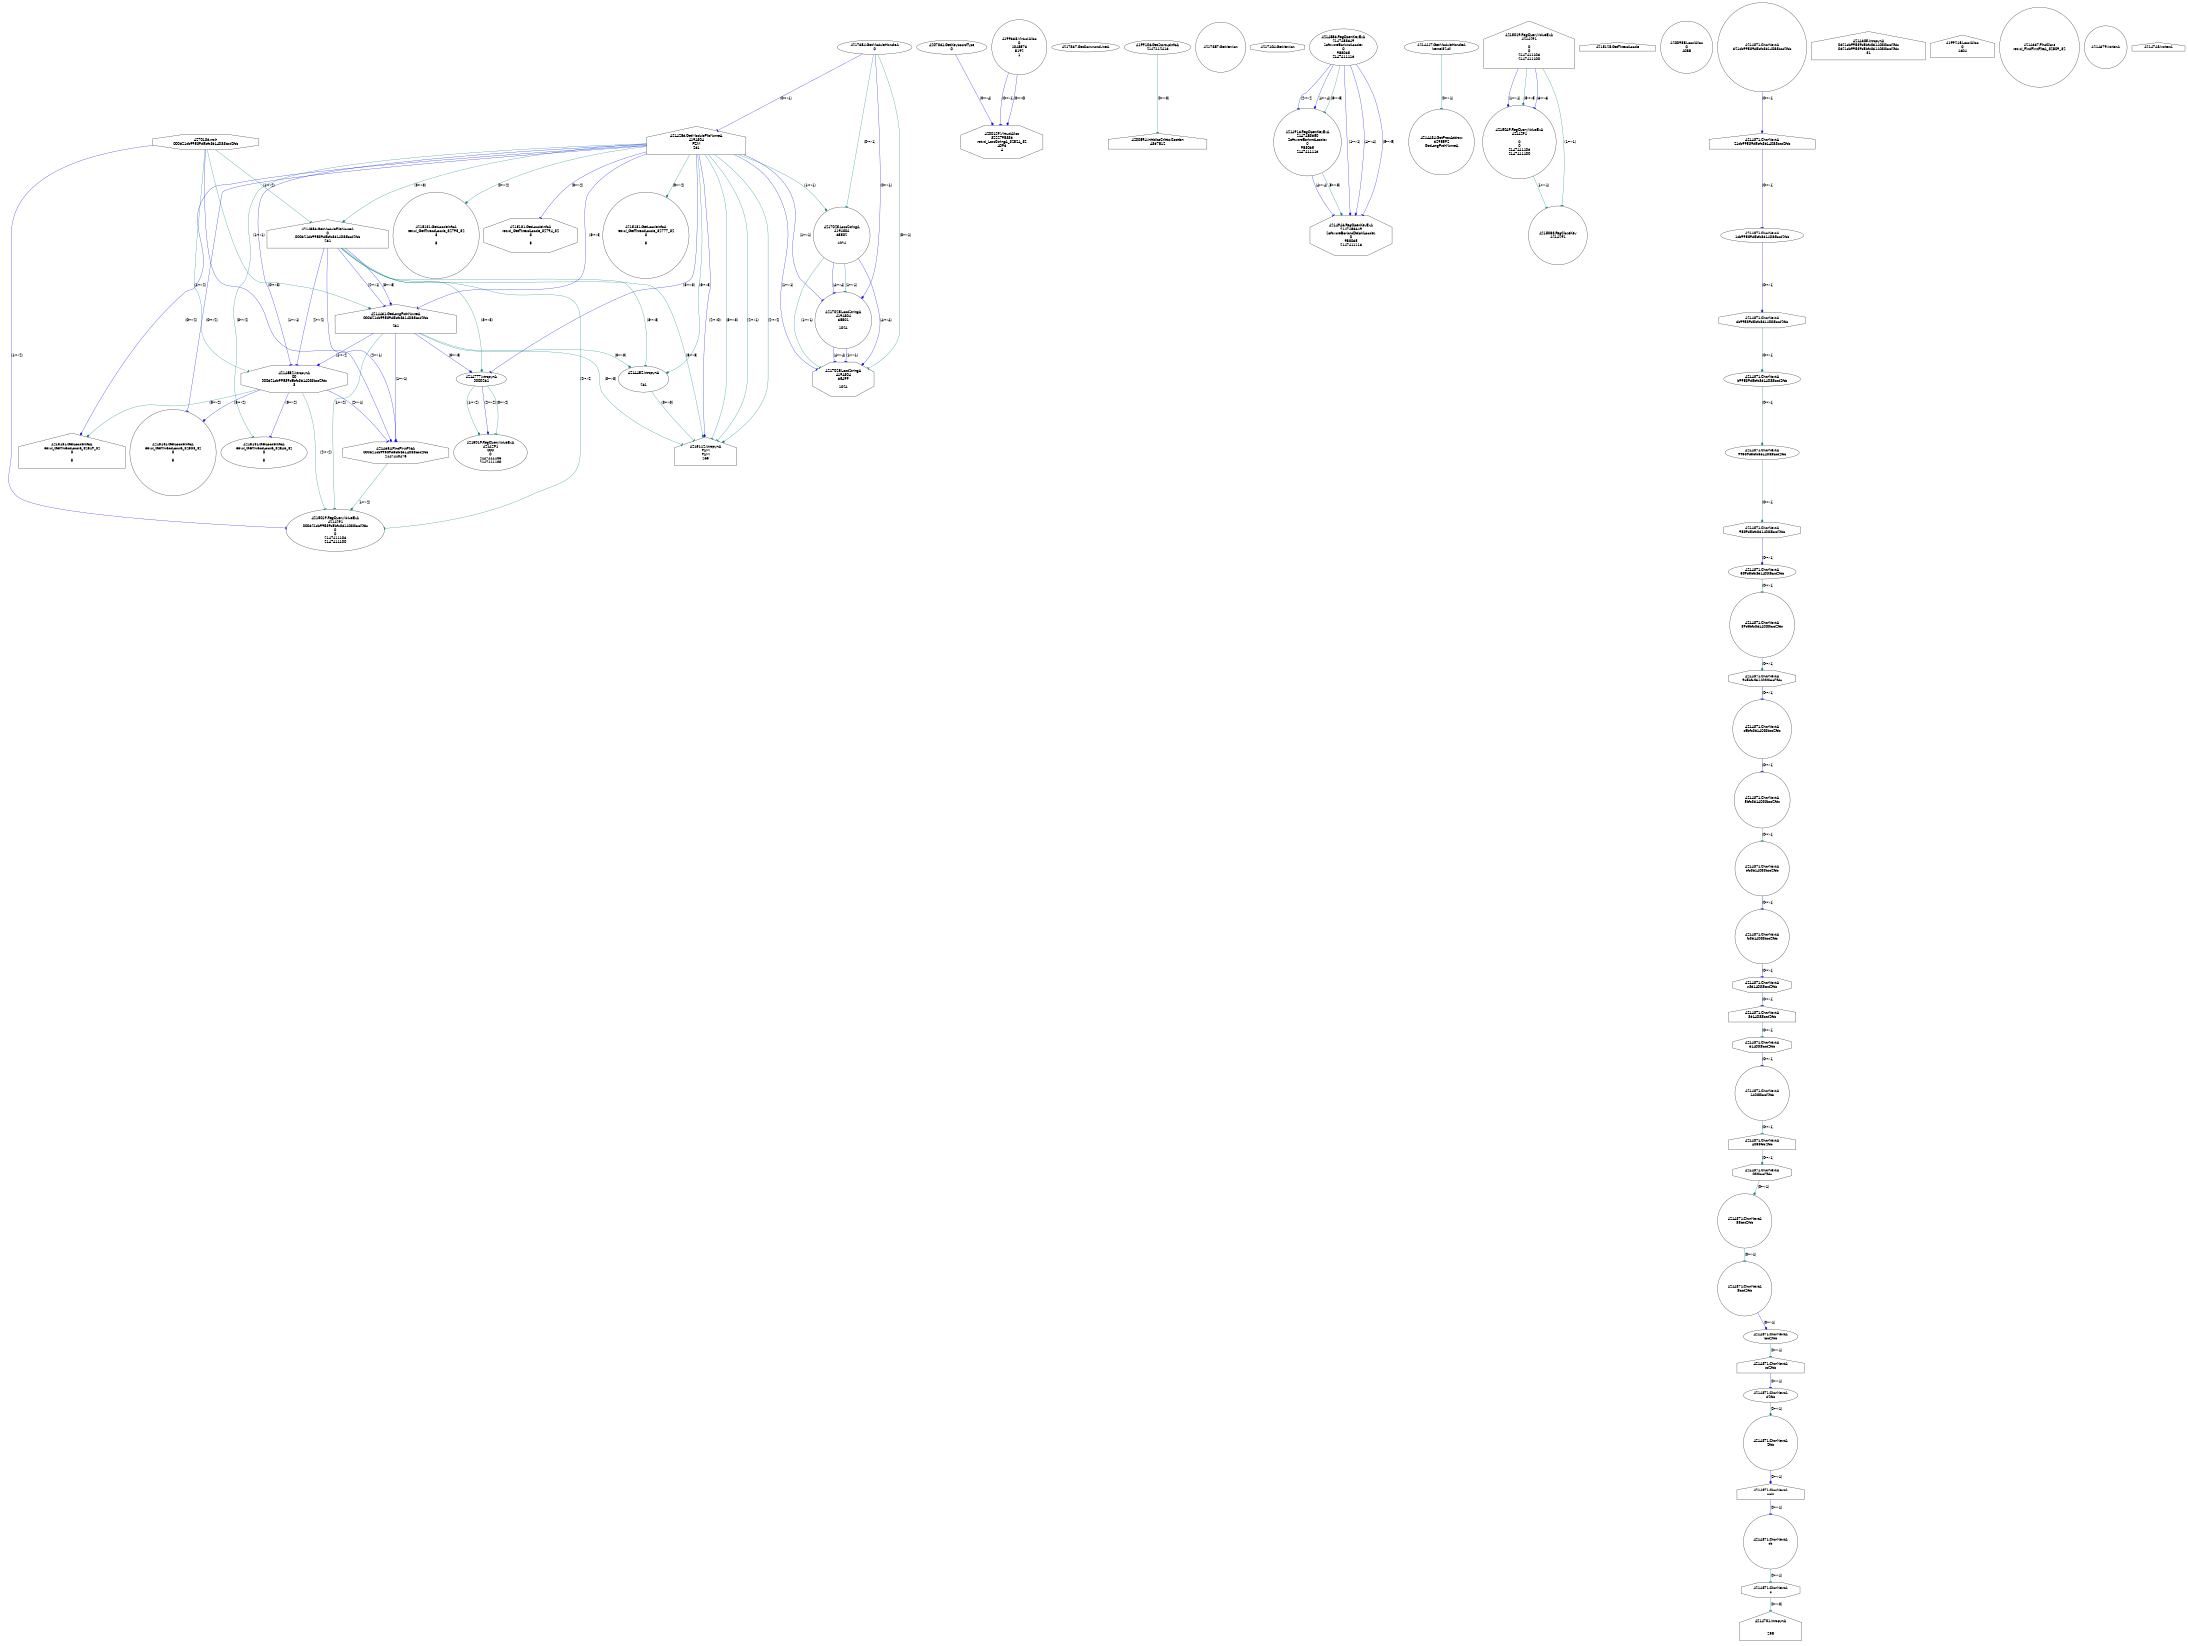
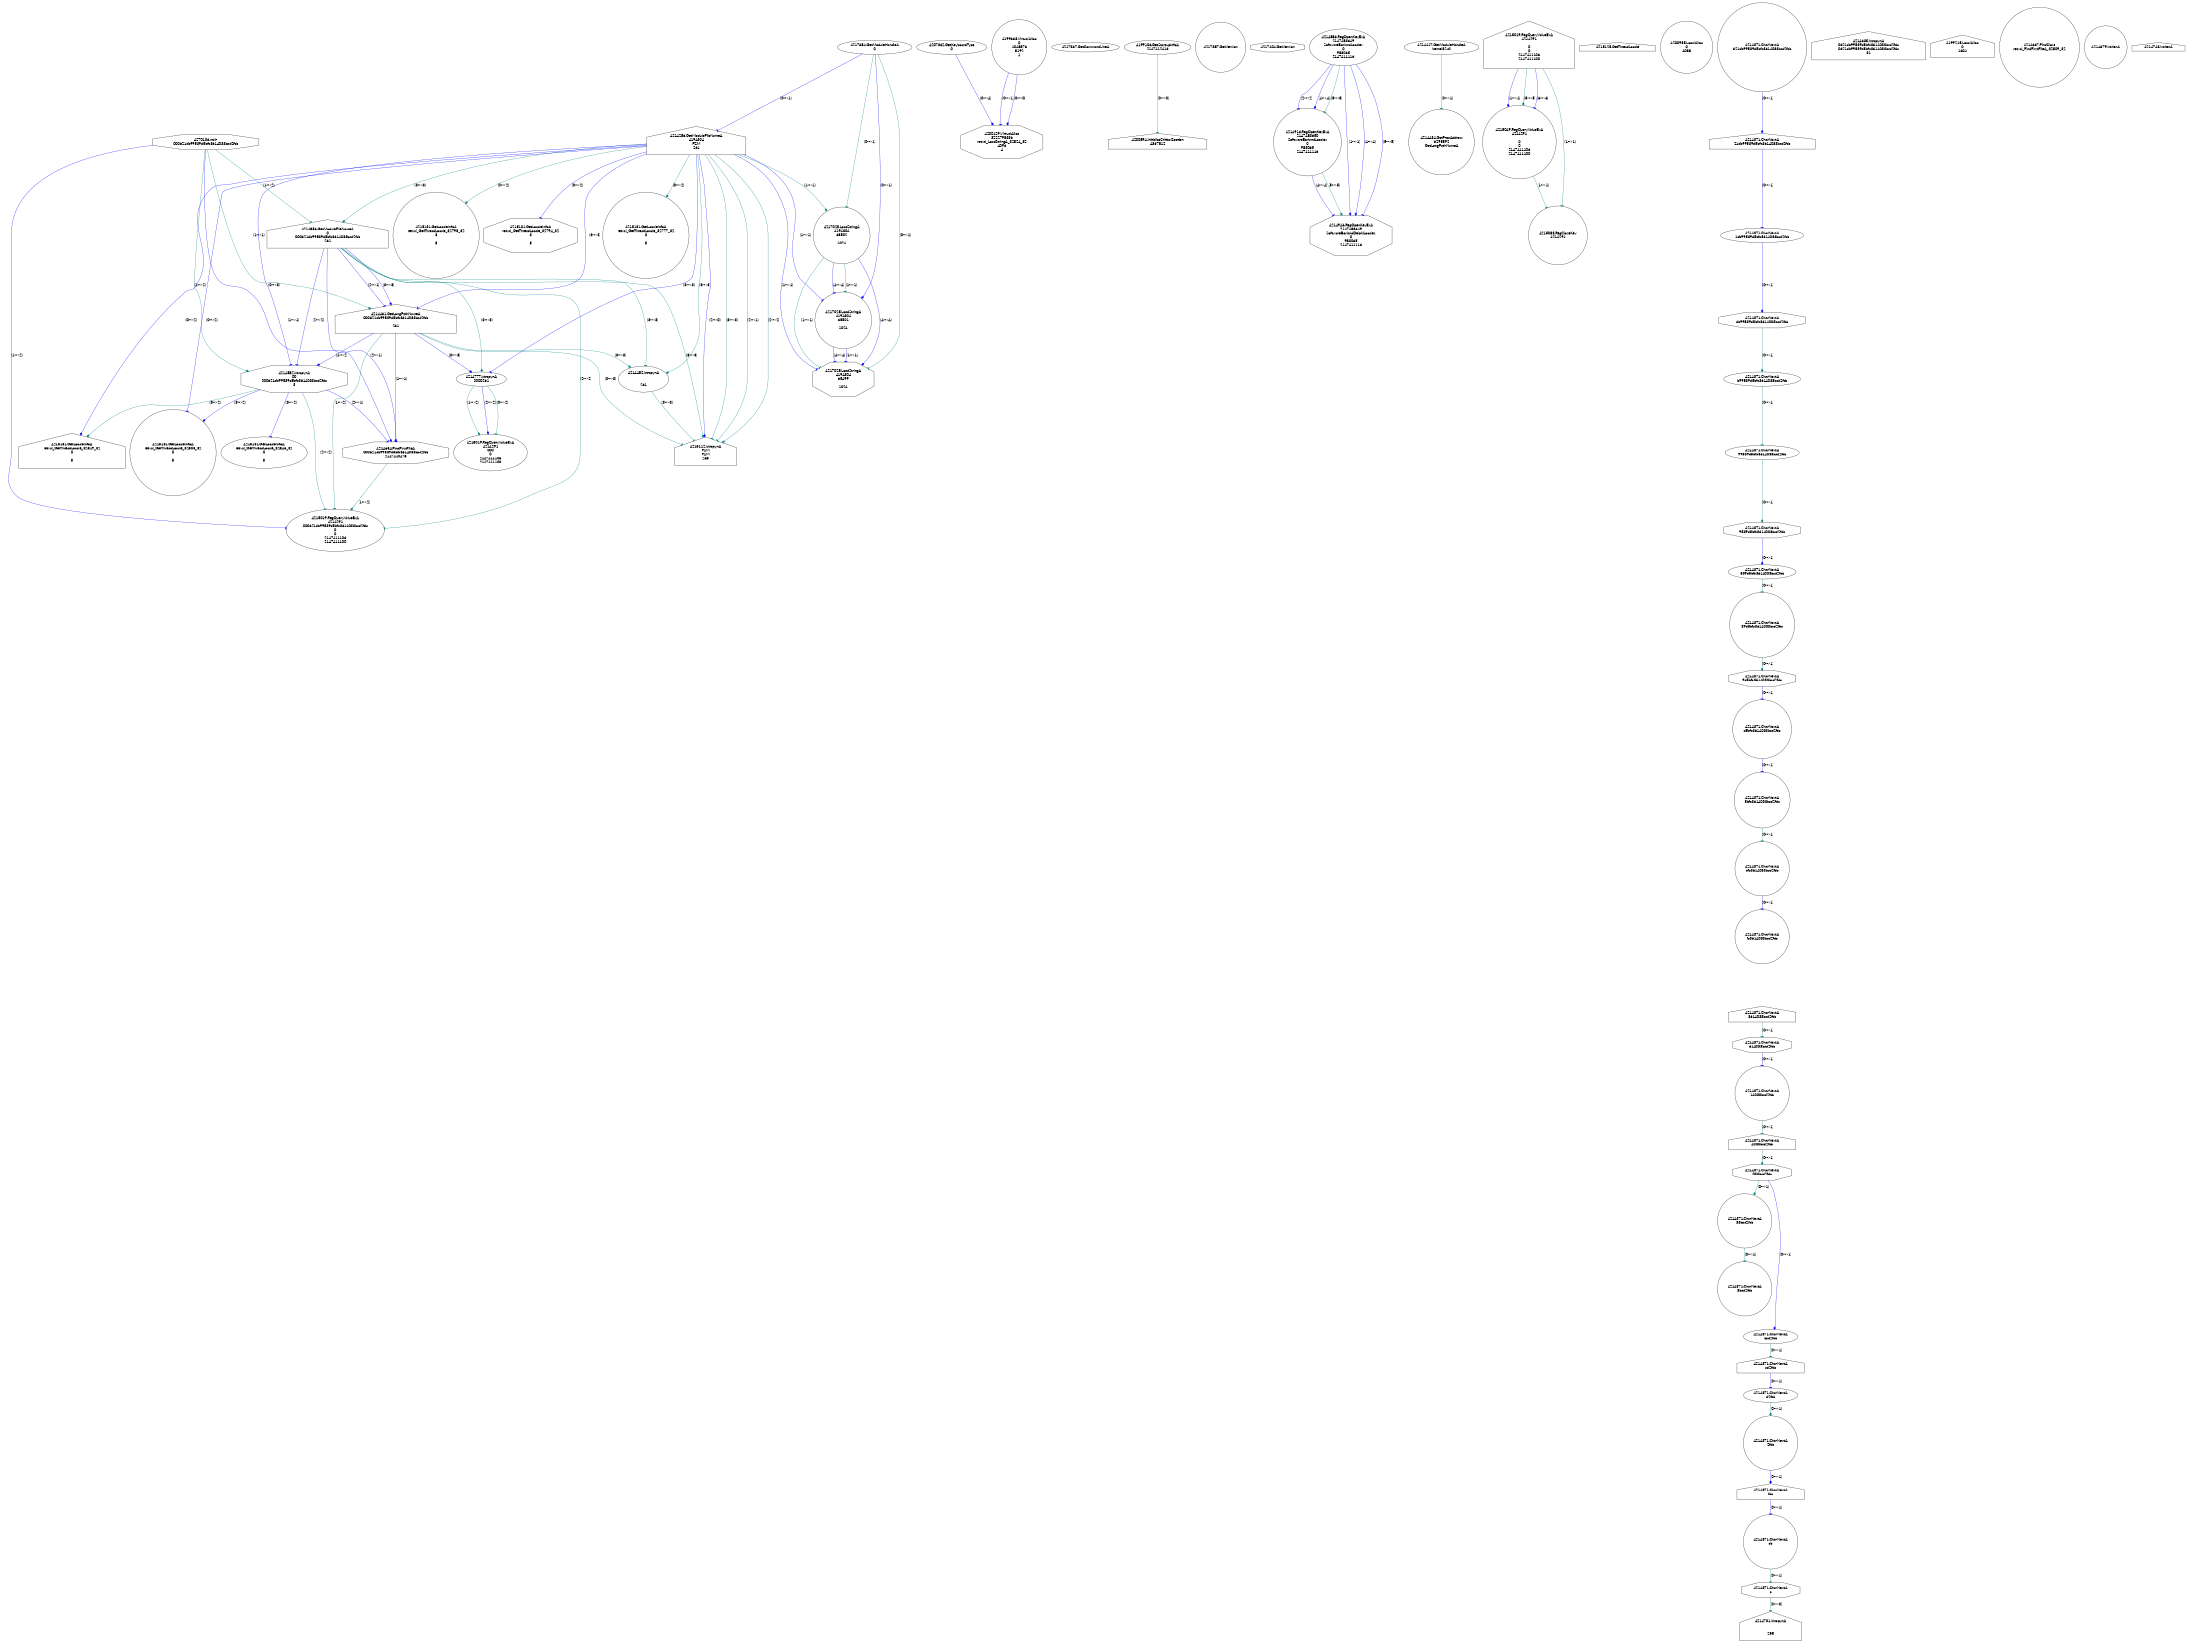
node "4207361.GetKeyboardType 0": label "4207361.GetKeyboardType 0" -> "4207362.GetKeyboardType 0"
edge "4214286.GetModuleFileNameA 4194304 PZM 261" -> "4215131.GetLocaleInfoA retval_GetThreadLocale_32846_32 3 5": removed, label "(0-->2)"
edge "4270136.main 000621db99539d5bfa3614033bad2fdc" -> "4214582.lstrcpynA 00 000621db99539d5bfa3614033bad2fdc 3": arrowhead tee -> diamond
edge "4214371.CharNextA b99539d5bfa3614033bad2fdc" -> "4214371.CharNextA 99539d5bfa3614033bad2fdc": arrowhead diamond -> tee
node "4214371.CharNextA a3614033bad2fdc": removed
node "4214371.CharNextA 4033fdc2fdc": label "4214371.CharNextA 4033fdc2fdc" -> "4214371.CharNextA 4033bad2fdc"
edge "4214371.CharNextA 3bad2fdc" -> "4214371.CharNextA bad2fdc": now "4214371.CharNextA 033bad2fdc" -> "4214371.CharNextA bad2fdc"
node "4214371.CharNextA main": label "4214371.CharNextA main" -> "4214371.CharNextA fdc"
